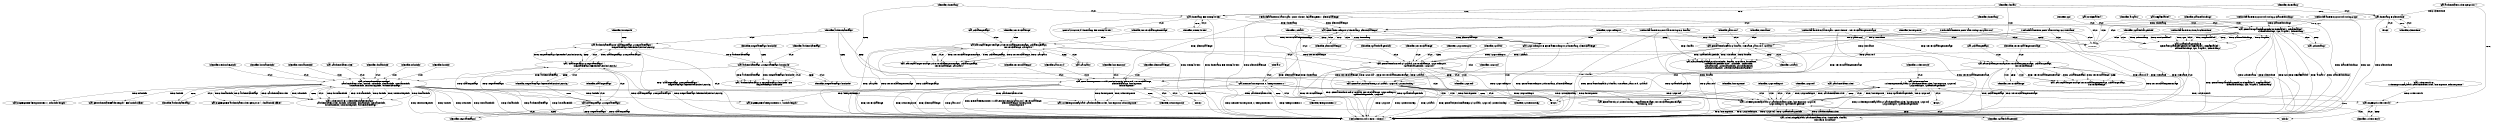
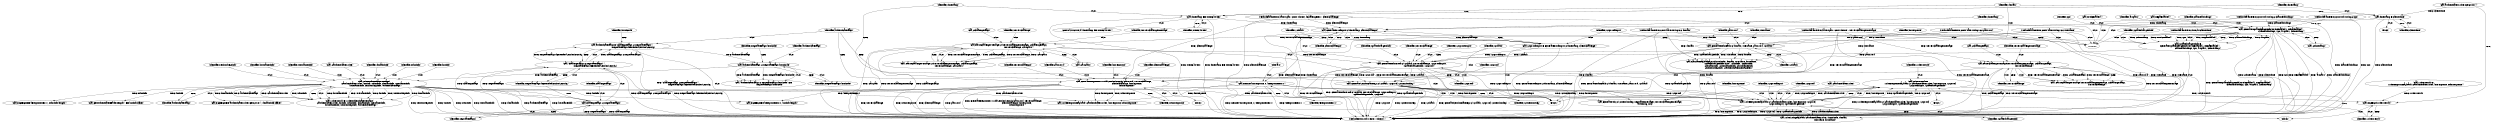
edge "(MethodParameterIn,const base::string16& domain)" -> "(MethodReturn,std::vector<uint8_t>)": label "MAX: domain" -> "DDG: domain"
